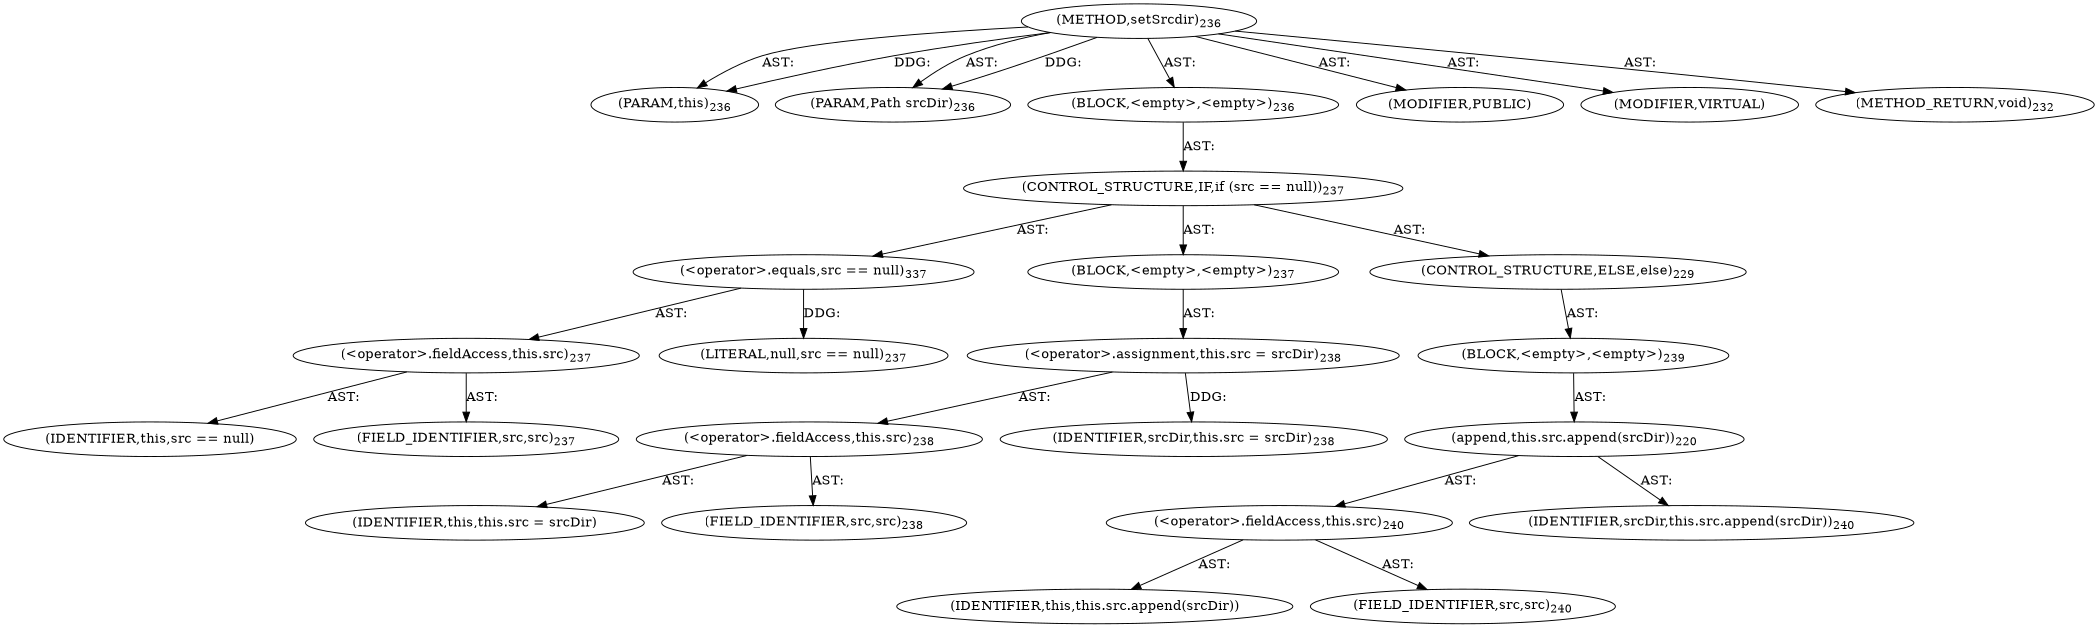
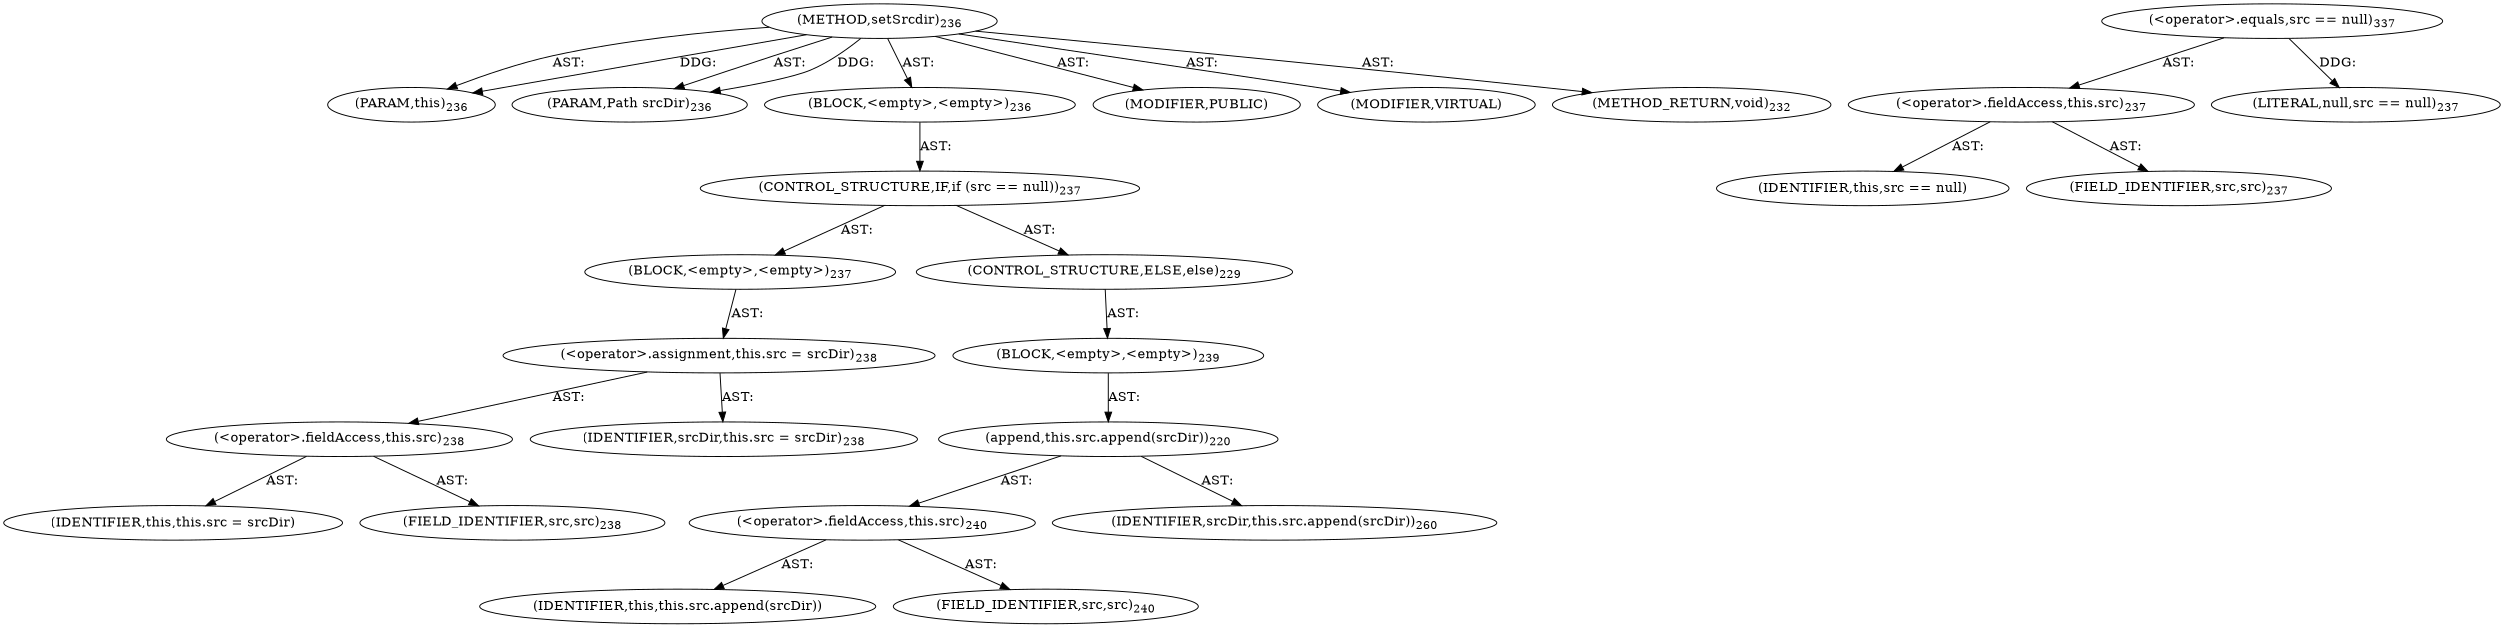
edge "(CONTROL_STRUCTURE,IF,if (src == null))" -> "(<operator>.equals,src == null)": removed, label "AST:"
edge "(<operator>.assignment,this.src = srcDir)" -> "(IDENTIFIER,srcDir,this.src = srcDir)": label "DDG: " -> "AST: "
node "(IDENTIFIER,srcDir,this.src.append(srcDir))": text "240" -> "260"
